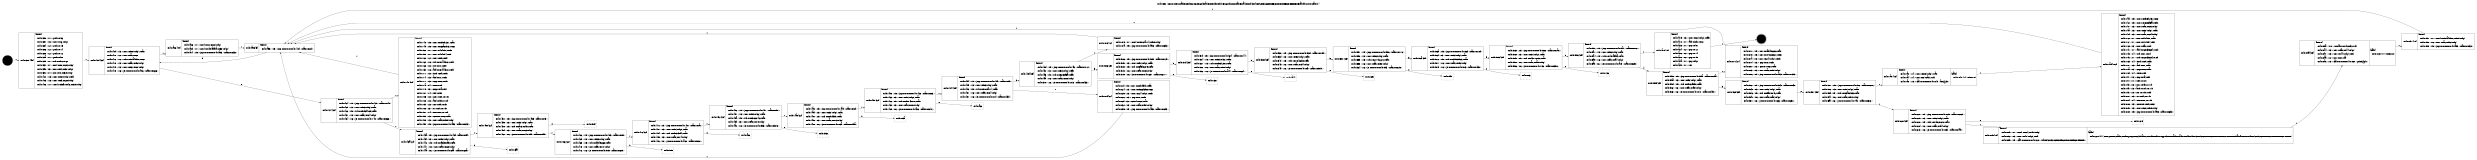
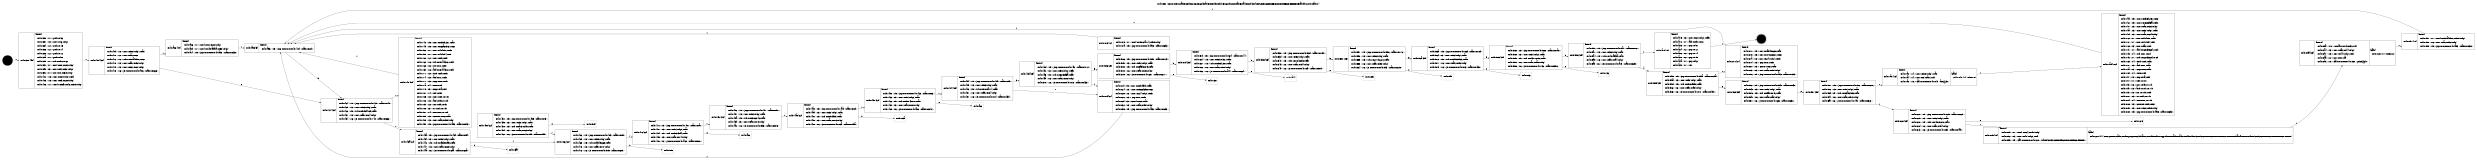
edge "0x4014ed [25]" -> "0x401813 [12]": now "0x4014ed [25]" -> "0x40181f [27]"
edge "0x401a93 [5]" -> "0x40140d [23]": now "0x401a93 [5]" -> "0x401424 [22]"
edge "0x40143a [22]" -> "0x401450 [22]": now "0x40143a [22]" -> "0x401466 [22]"
node "0x401953": removed
